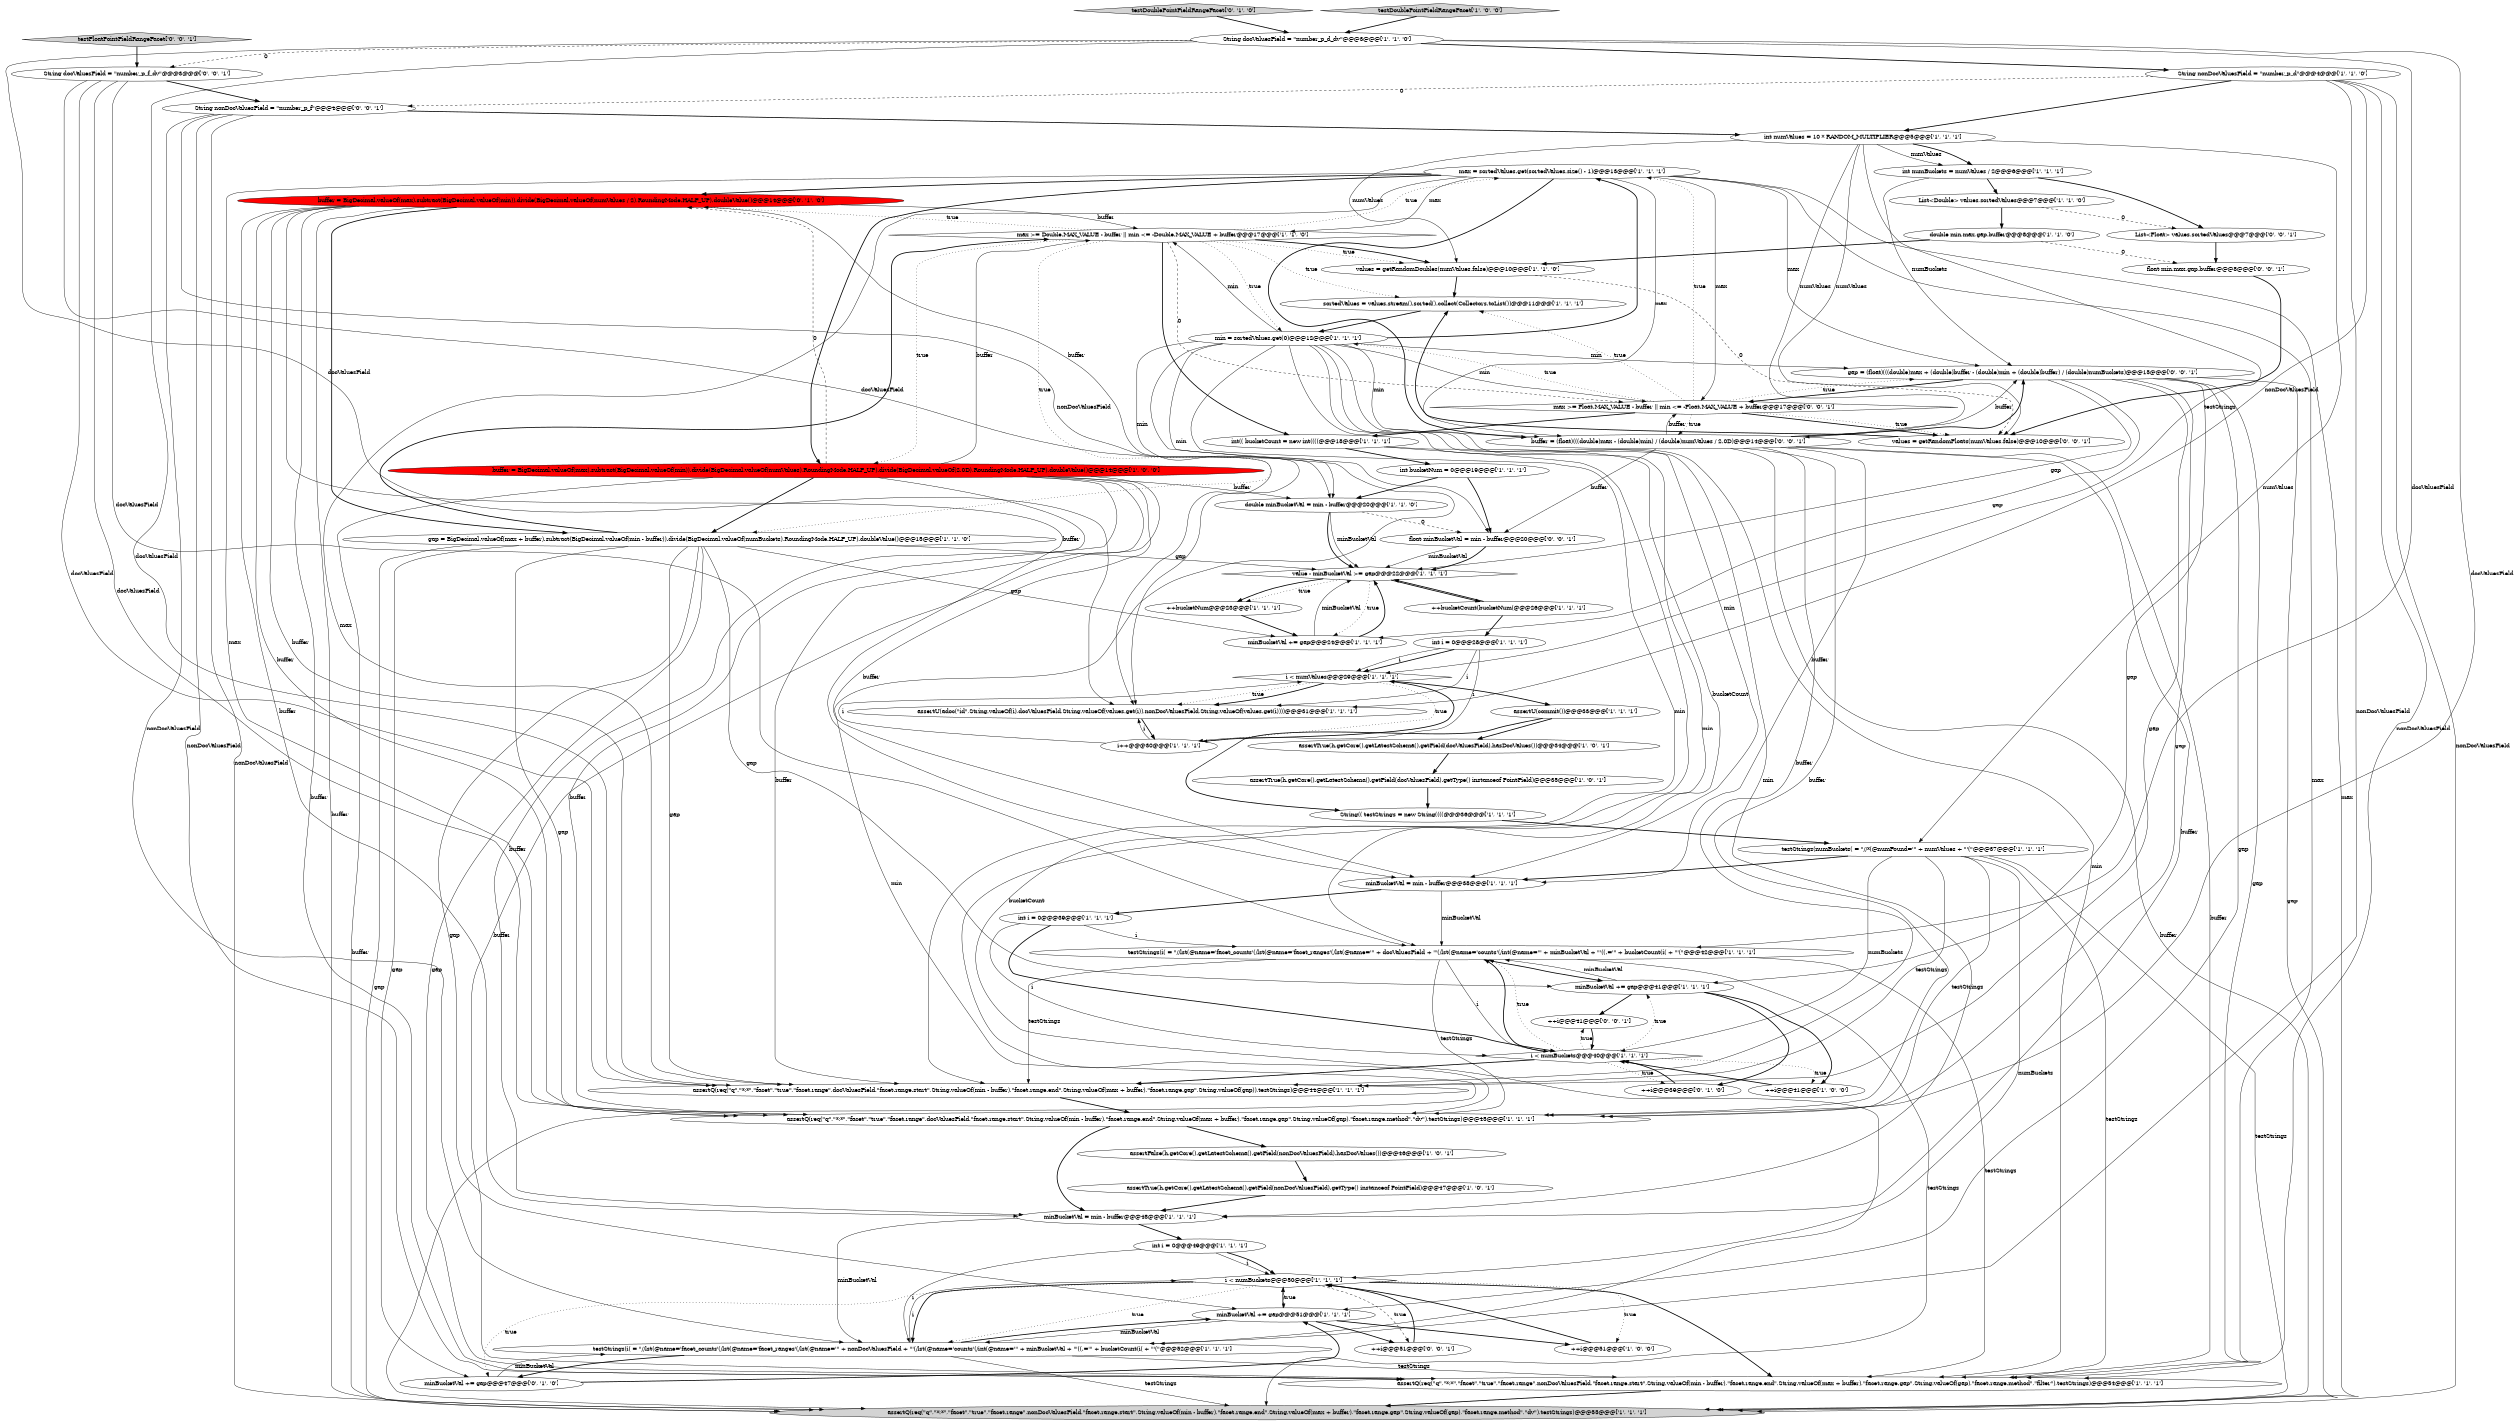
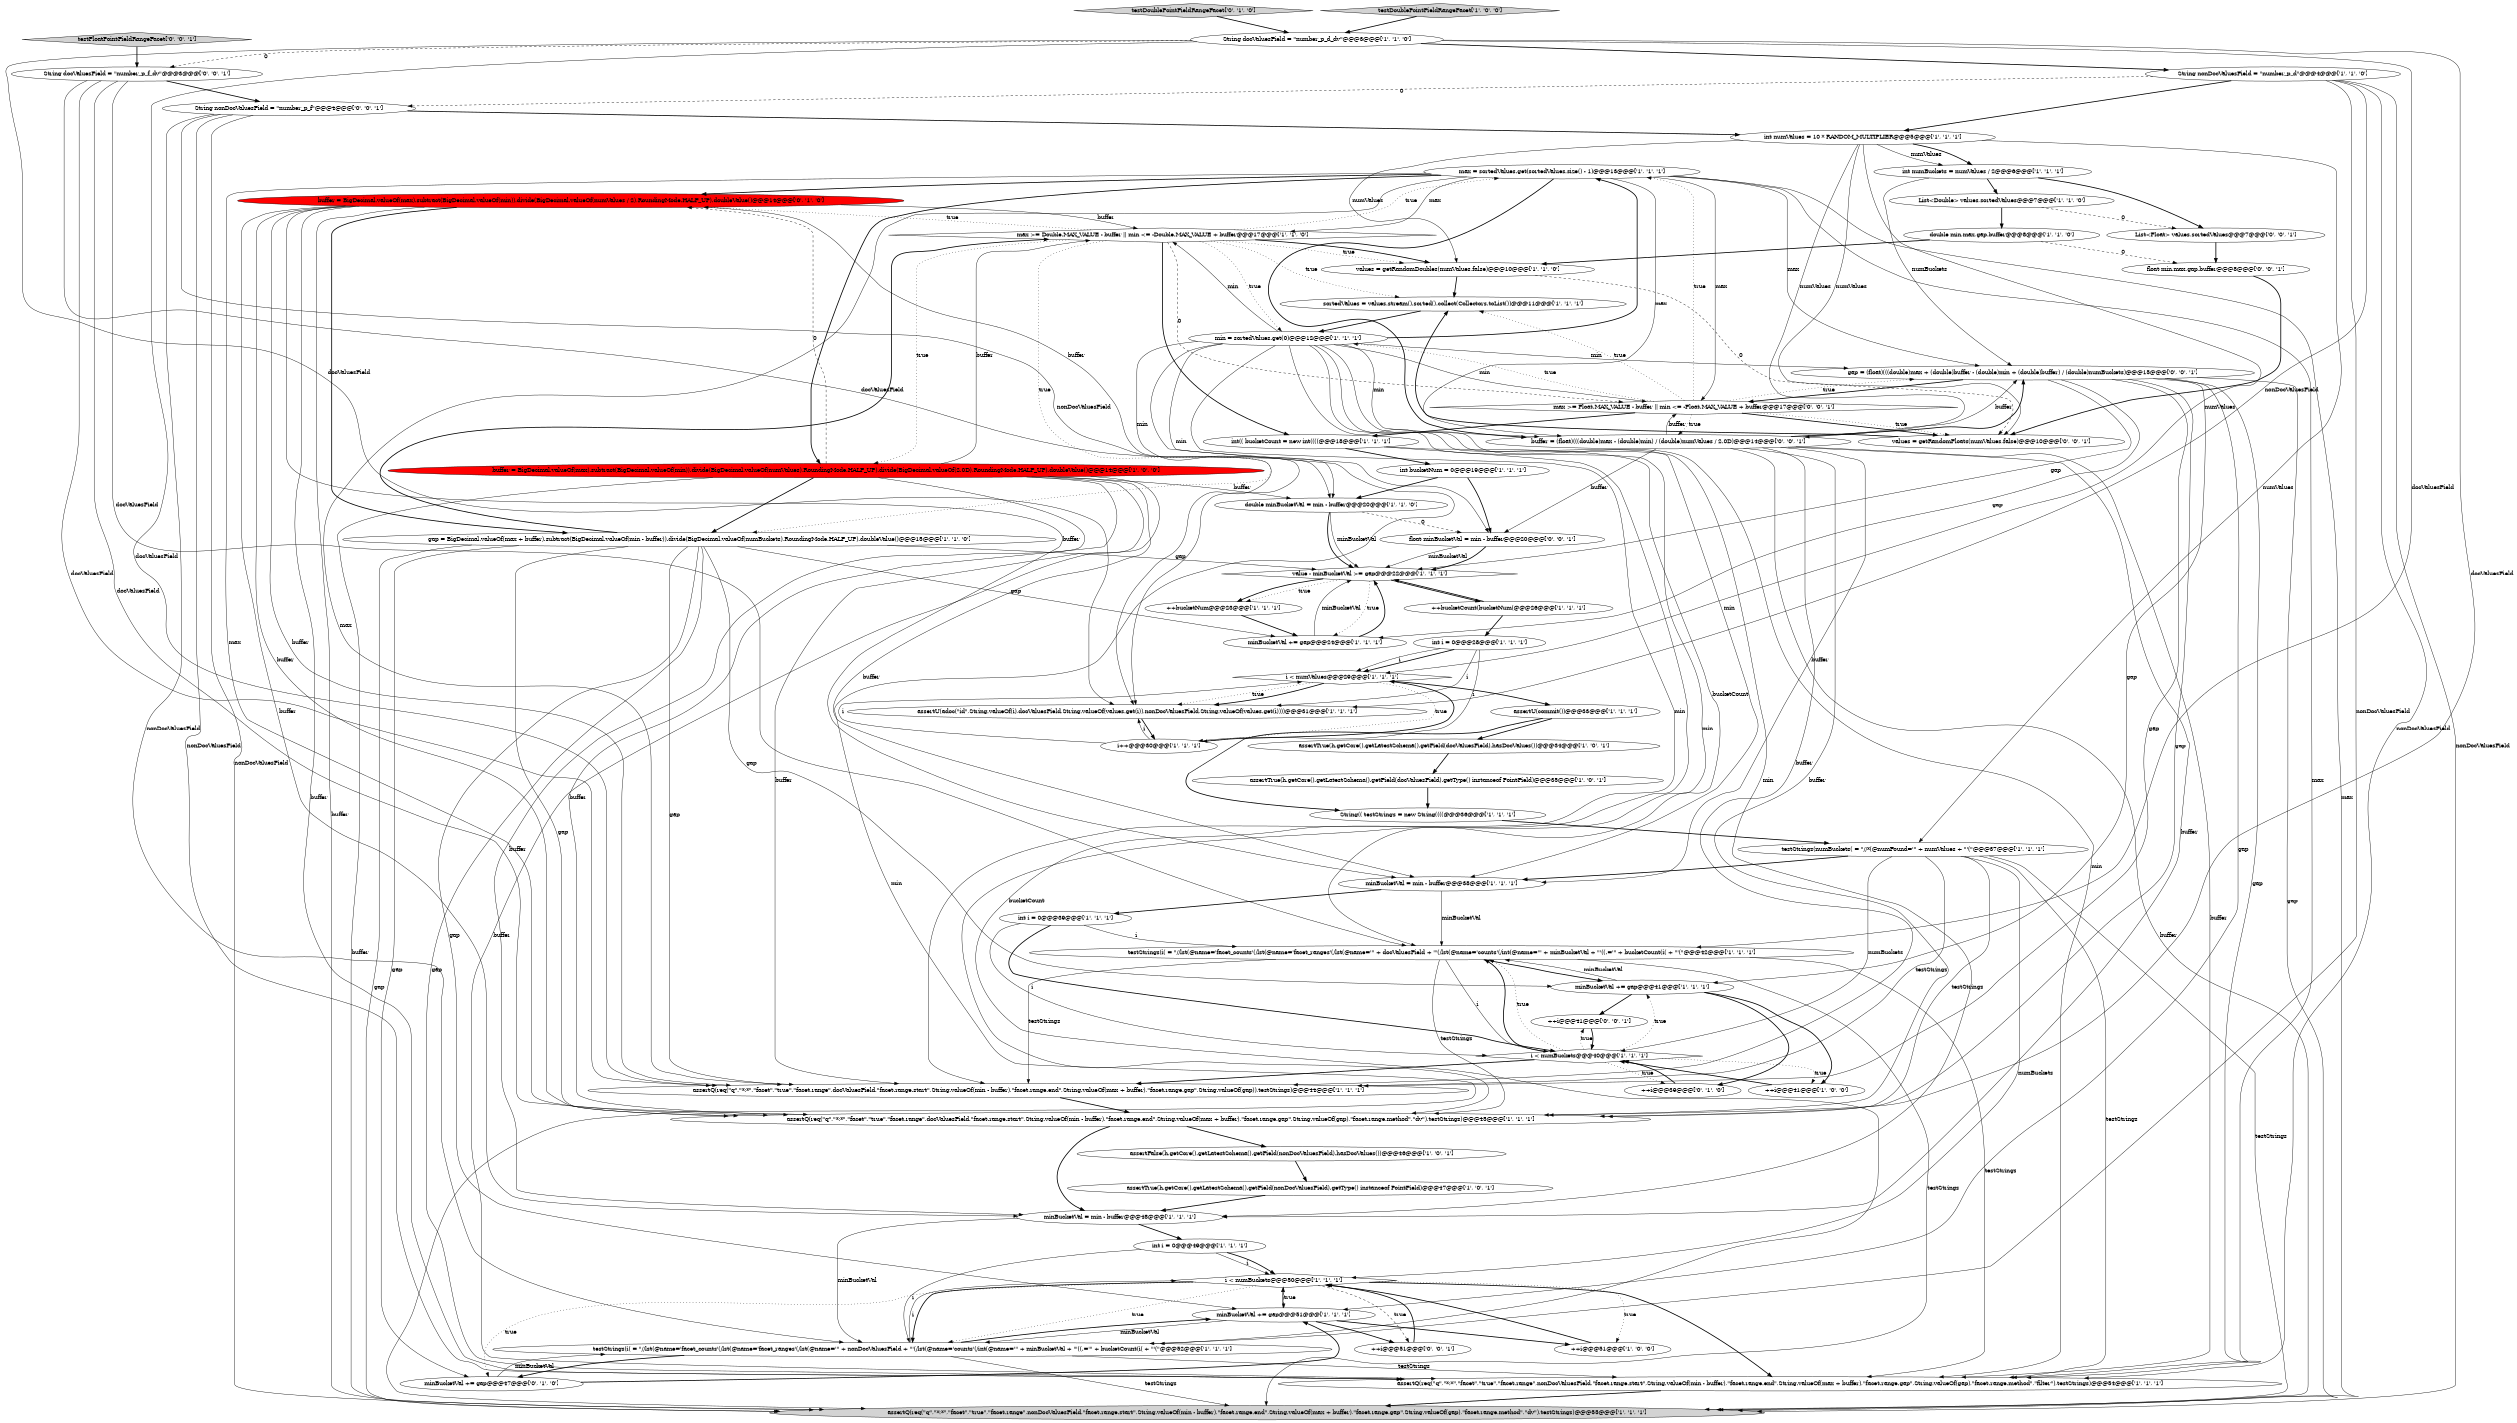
edge "int numValues = 10 * RANDOM_MULTIPLIER@@@5@@@['1', '1', '1']" -> "i < numValues@@@29@@@['1', '1', '1']": label "testStrings" -> "numValues"
